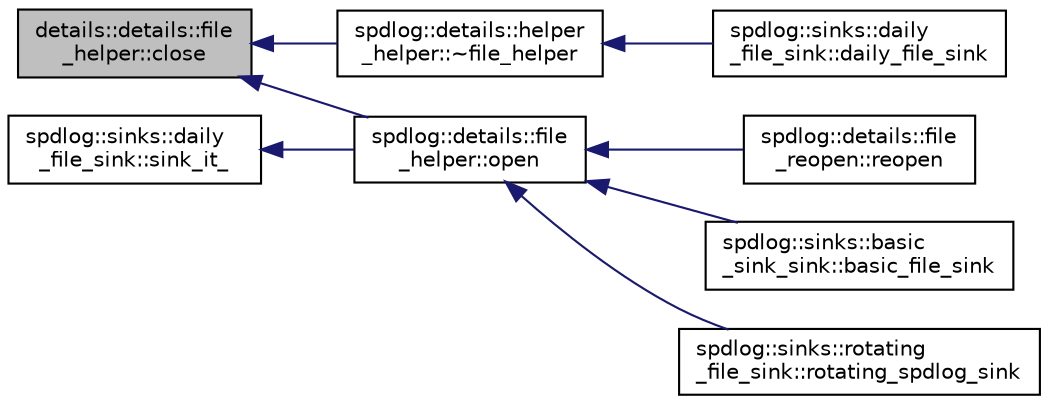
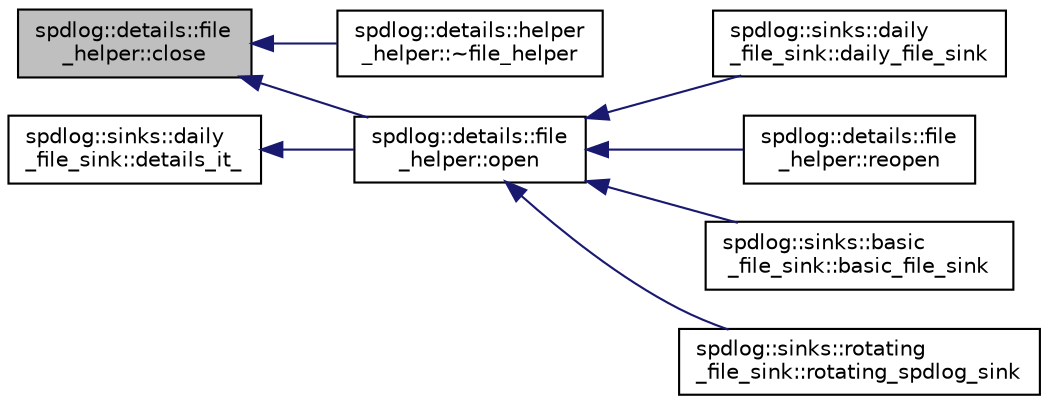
node "details::details::file _helper::close": label "details::details::file _helper::close" -> "spdlog::details::file _helper::close"
edge "spdlog::sinks::daily _file_sink::daily_file_sink" -> "spdlog::details::helper _helper::~file_helper": now "spdlog::sinks::daily _file_sink::daily_file_sink" -> "spdlog::details::file _helper::open"
node "spdlog::sinks::daily _file_sink::sink_it_": label "spdlog::sinks::daily _file_sink::sink_it_" -> "spdlog::sinks::daily _file_sink::details_it_"
node "spdlog::details::file _reopen::reopen": label "spdlog::details::file _reopen::reopen" -> "spdlog::details::file _helper::reopen"
node "spdlog::sinks::basic _sink_sink::basic_file_sink": label "spdlog::sinks::basic _sink_sink::basic_file_sink" -> "spdlog::sinks::basic _file_sink::basic_file_sink"
